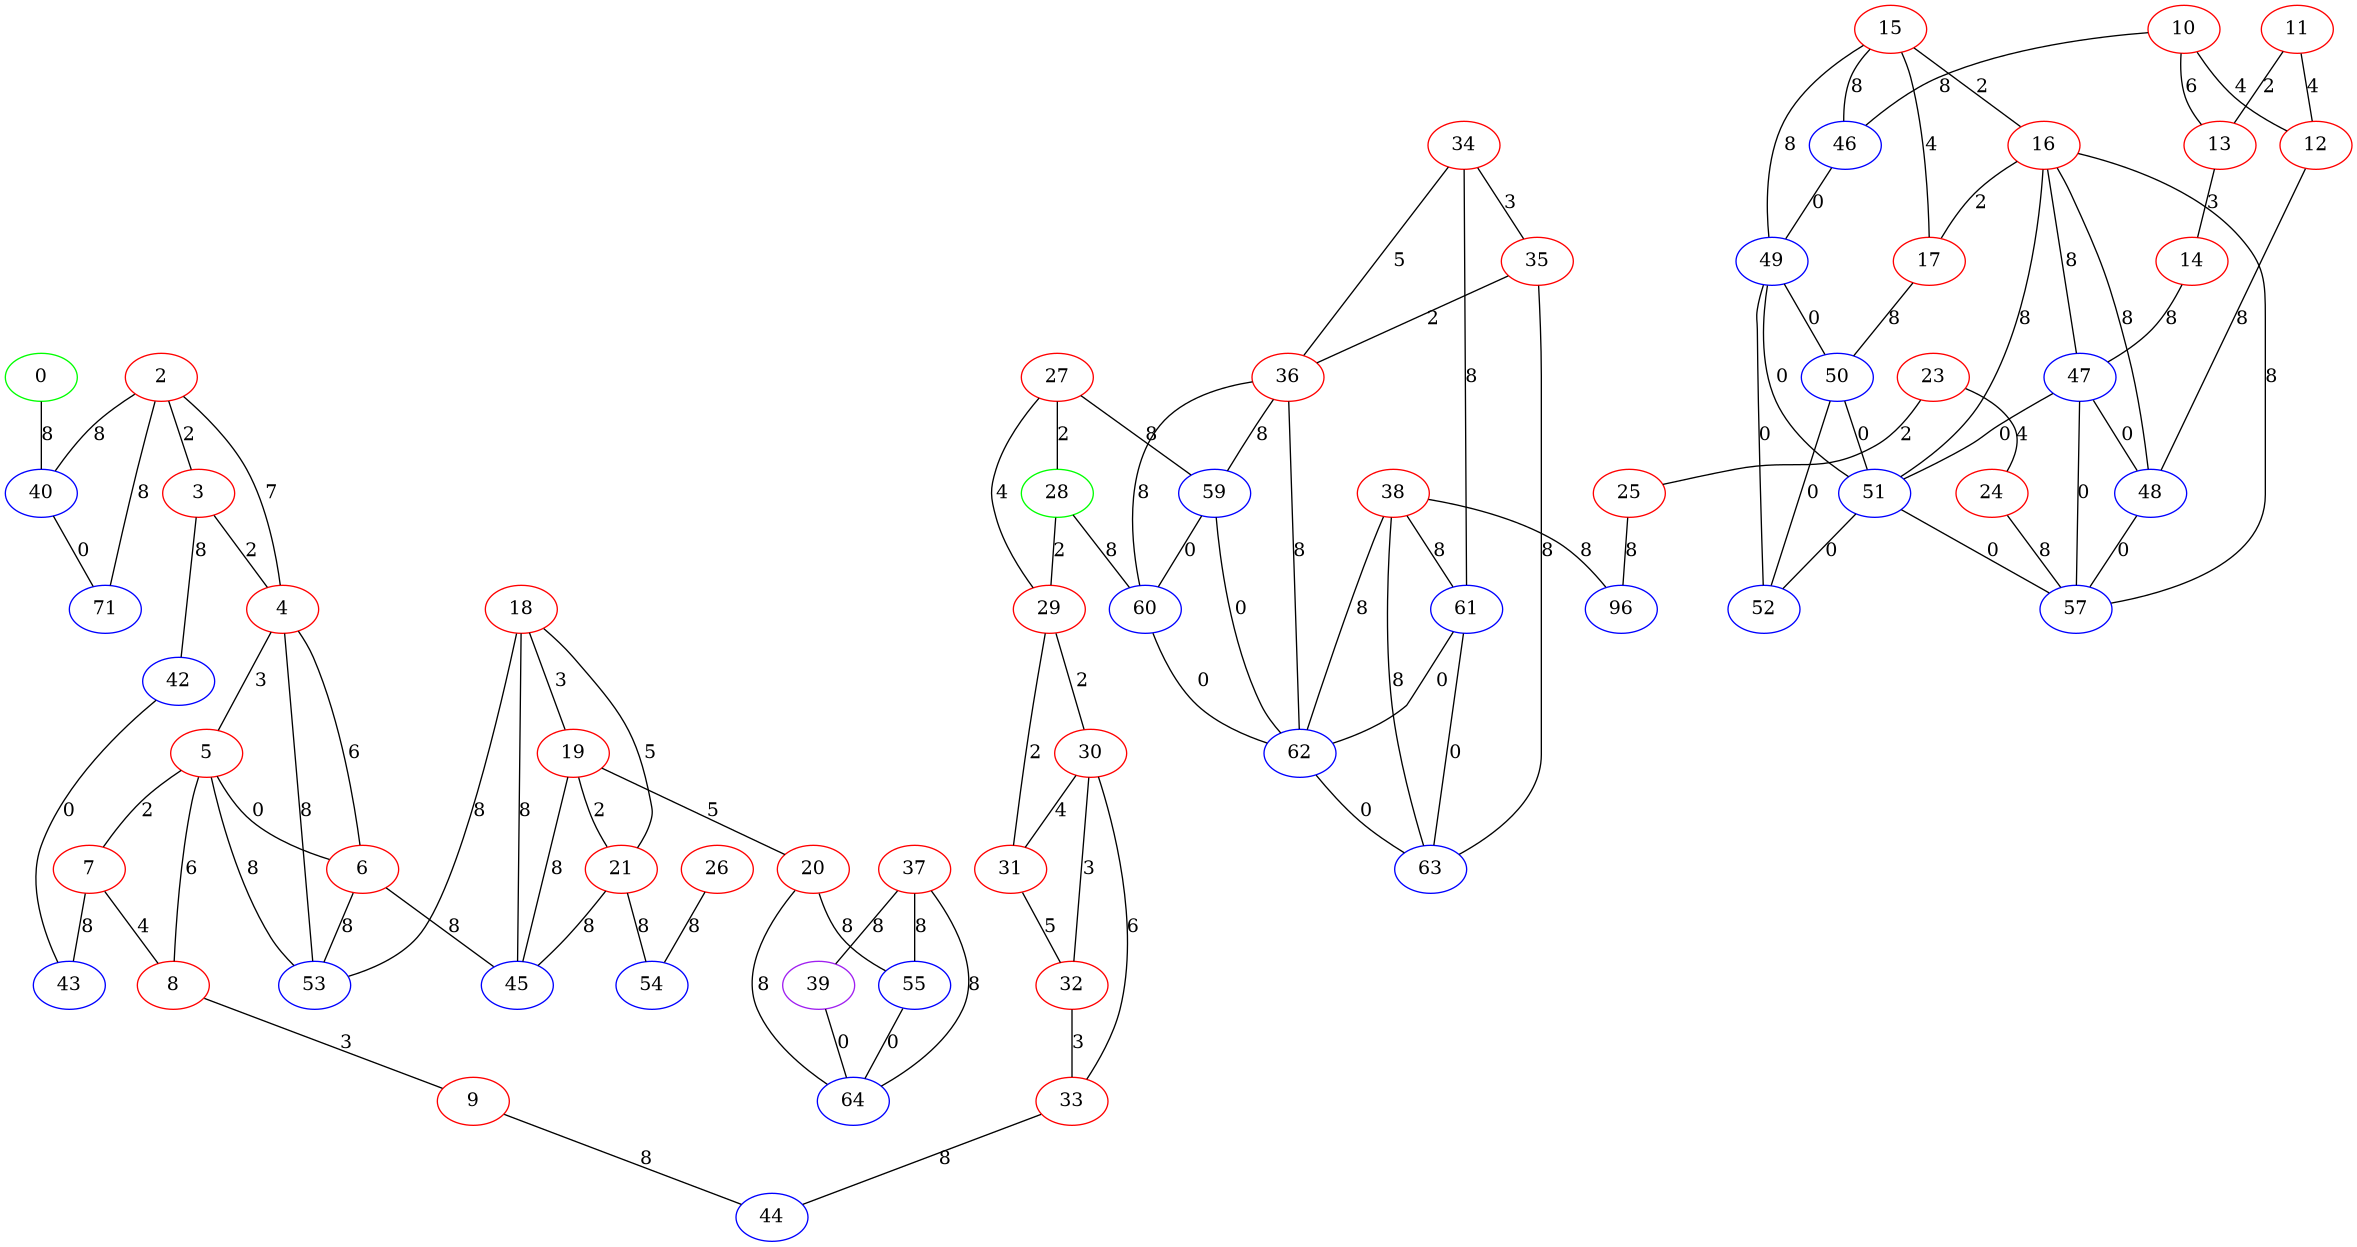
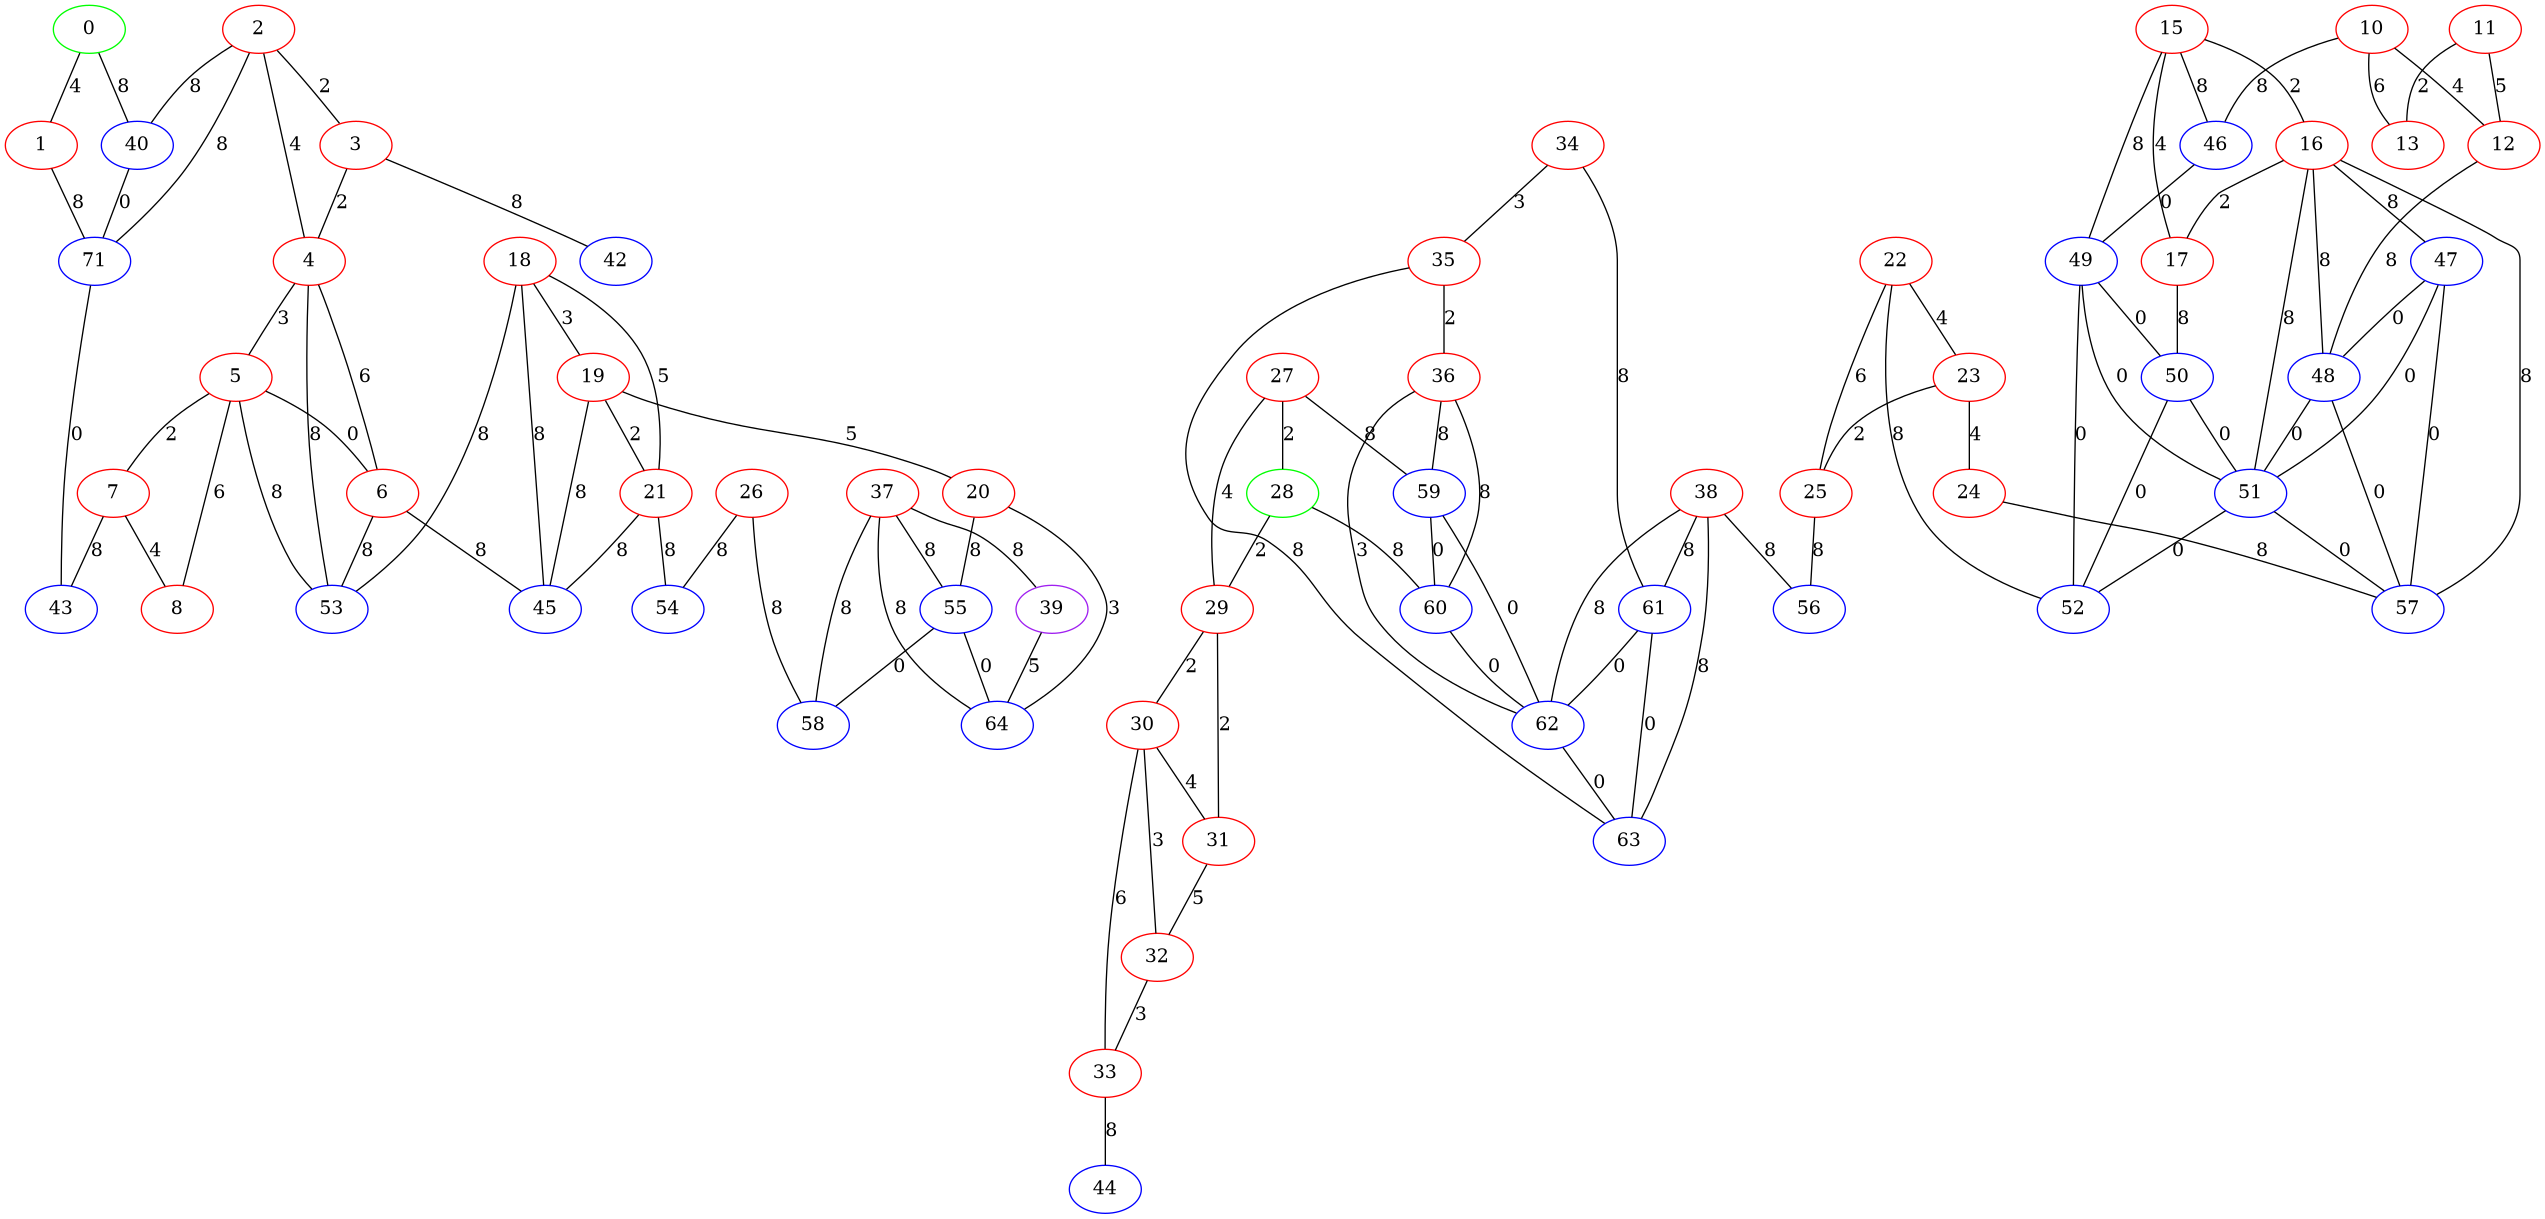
edge "11" -- "12": label "4" -> "5"
node "1": added
edge "34" -- "36": removed, label "5"
node "22": added
node "14": removed
edge "48" -- "51": added, label "0"
edge "2" -- "4": label "7" -> "4"
edge "36" -- "62": label "8" -> "3"
node "96": label "96" -> "56"
node "58": added
edge "42" -- "43": now "71" -- "43"
edge "20" -- "64": label "8" -> "3"
edge "39" -- "64": label "0" -> "5"
node "9": removed
